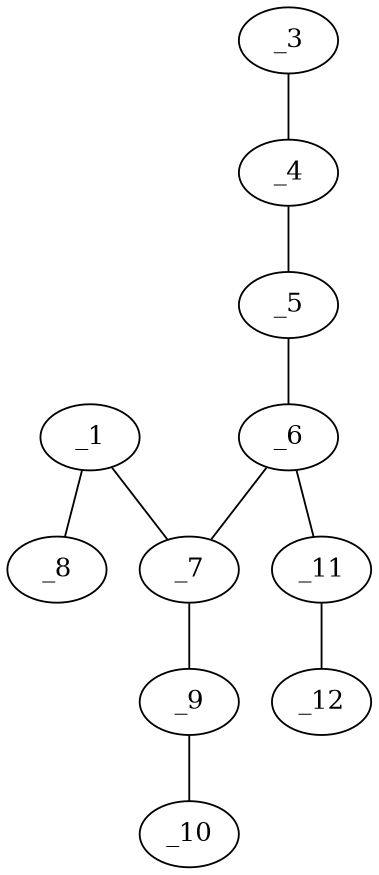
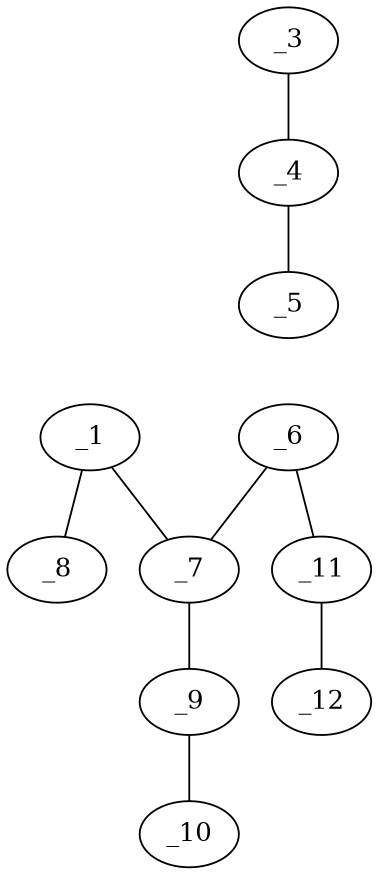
edge "_5" -- "_6": removed
